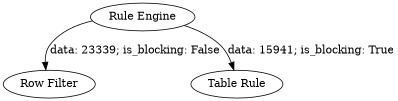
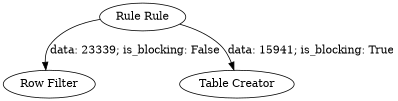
node "Rule Engine": label "Rule Engine" -> "Rule Rule"
node "Table Rule": label "Table Rule" -> "Table Creator"
